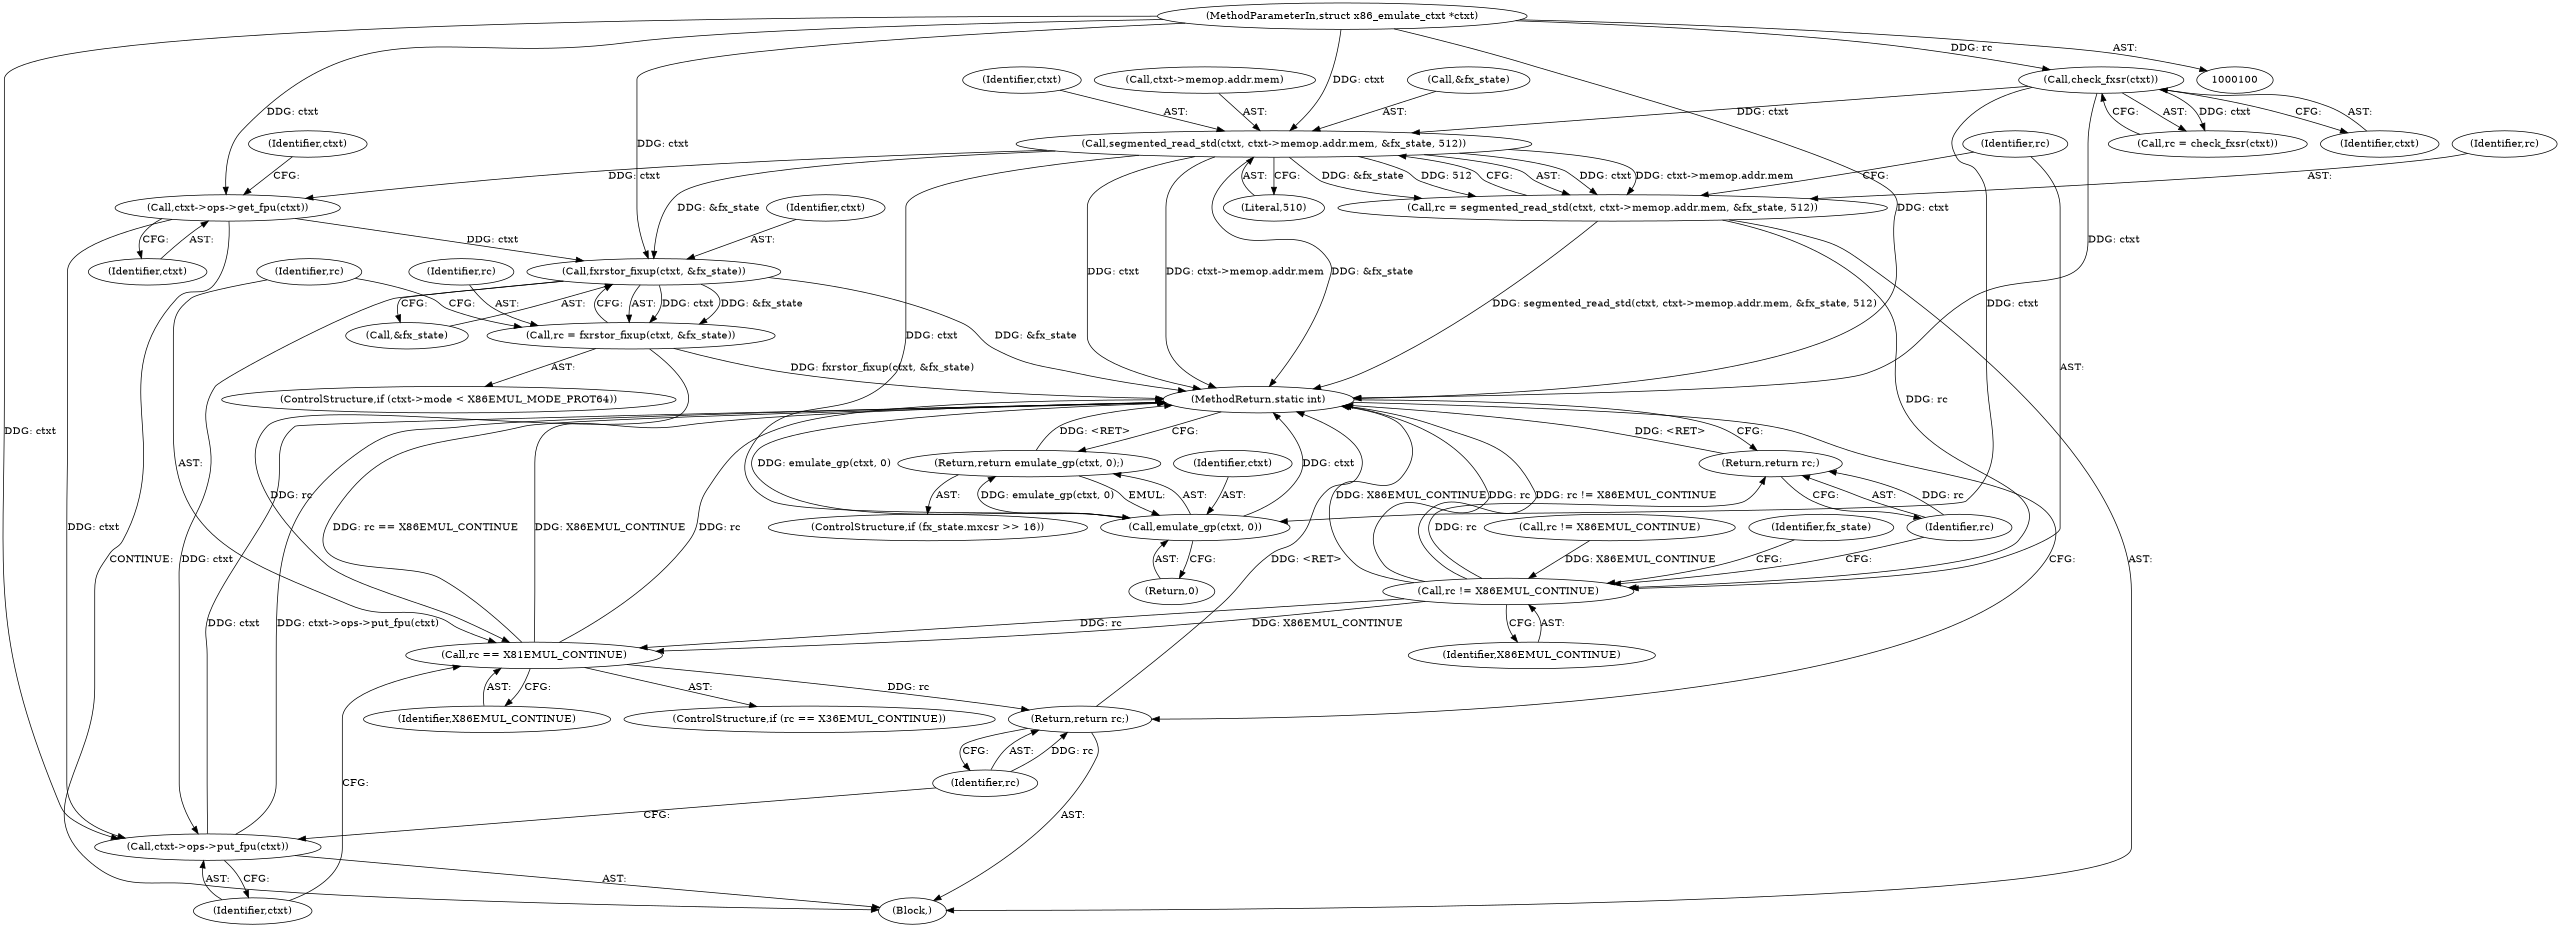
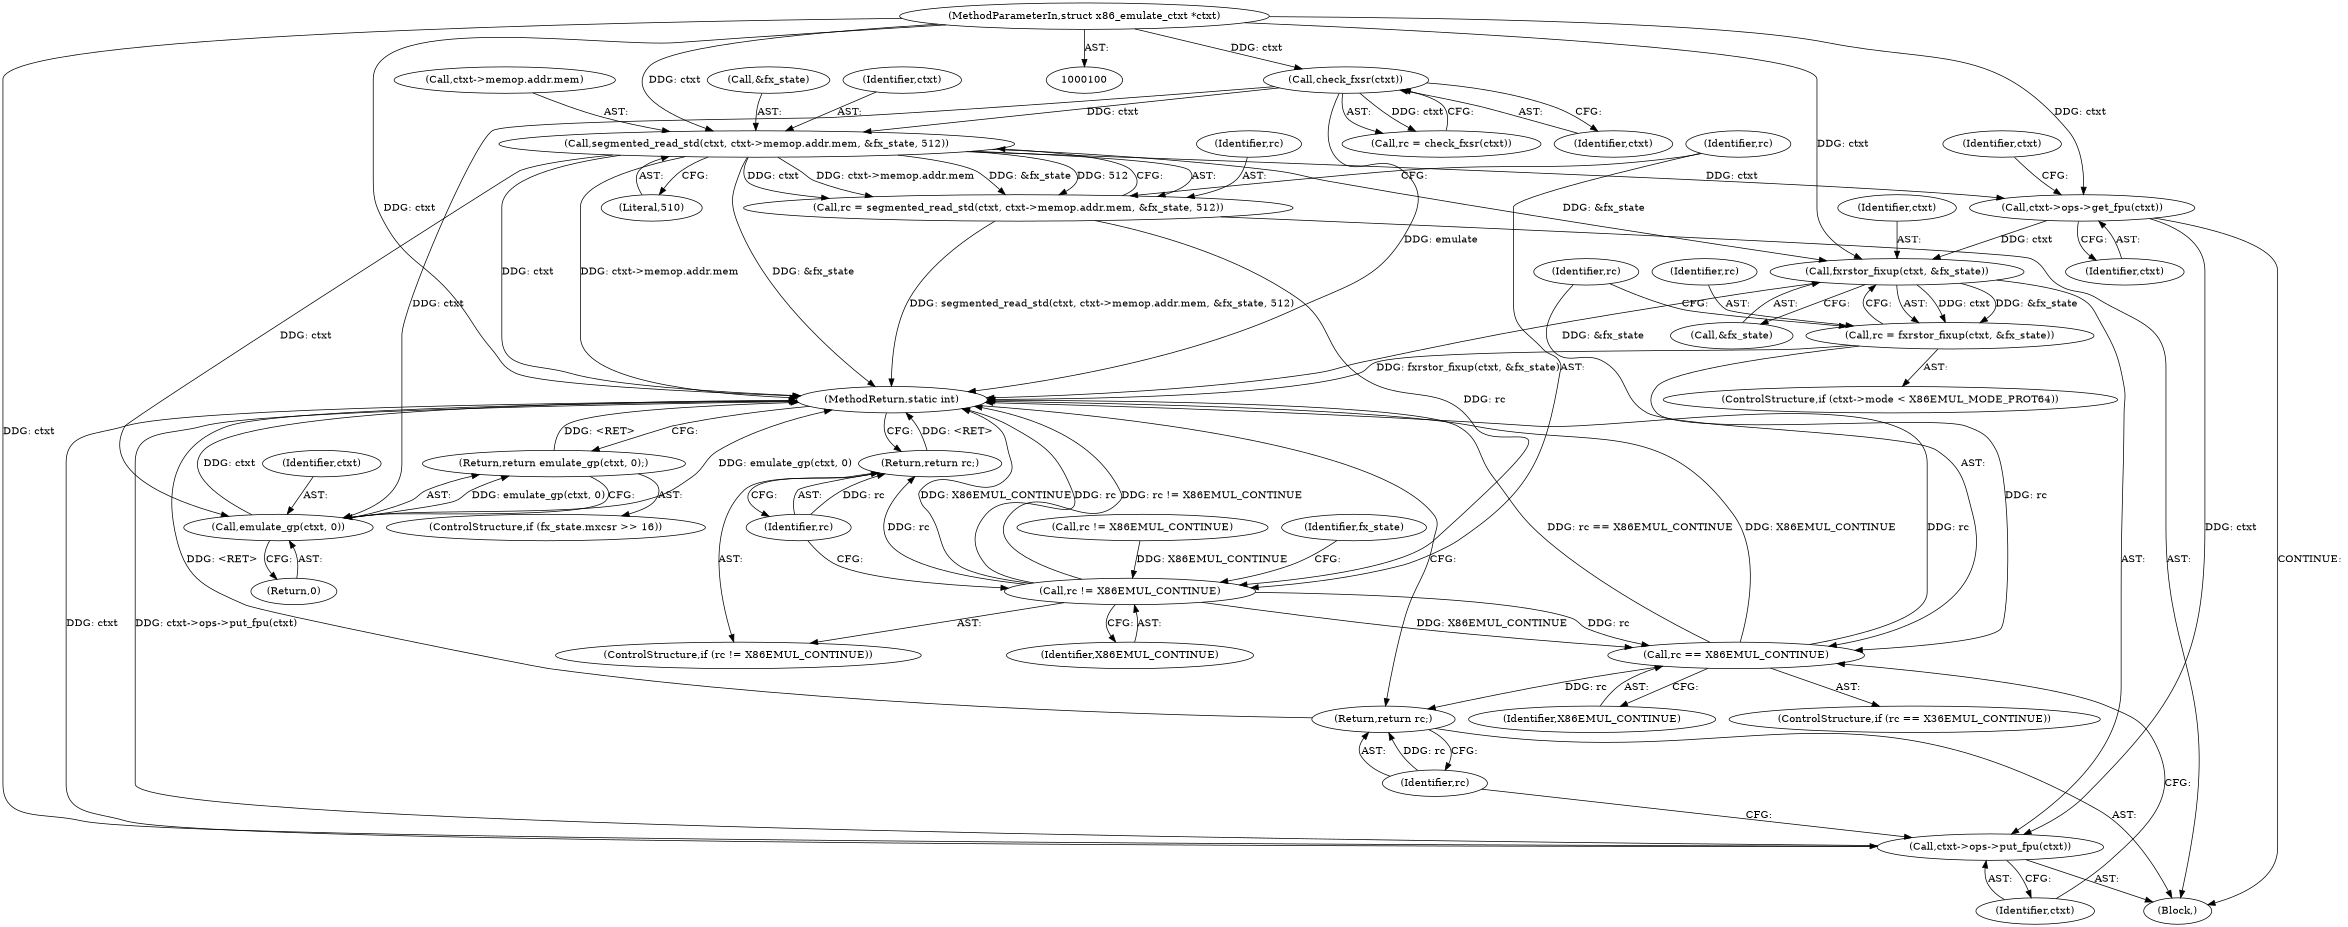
edge "(MethodParameterIn,struct x86_emulate_ctxt *ctxt)" -> "(Call,check_fxsr(ctxt))": label "DDG: rc" -> "DDG: ctxt"
edge "(Call,check_fxsr(ctxt))" -> "(MethodReturn,static int)": label "DDG: ctxt" -> "DDG: emulate"
edge "(Return,return emulate_gp(ctxt, 0);)" -> "(Call,emulate_gp(ctxt, 0))": label "EMUL: " -> "CFG: "
edge "(Call,fxrstor_fixup(ctxt, &fx_state))" -> "(Call,ctxt->ops->put_fpu(ctxt))": label "DDG: ctxt" -> "AST: "
node "(Call,rc == X81EMUL_CONTINUE)": label "(Call,rc == X81EMUL_CONTINUE)" -> "(Call,rc == X86EMUL_CONTINUE)"
node "(ControlStructure,if (rc != X86EMUL_CONTINUE))": added
